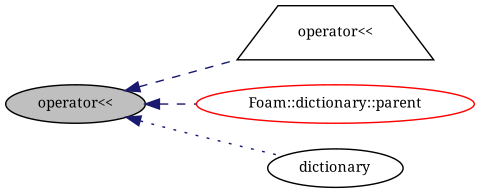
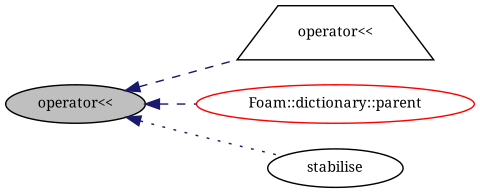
node "dictionary": label "dictionary" -> "stabilise"
